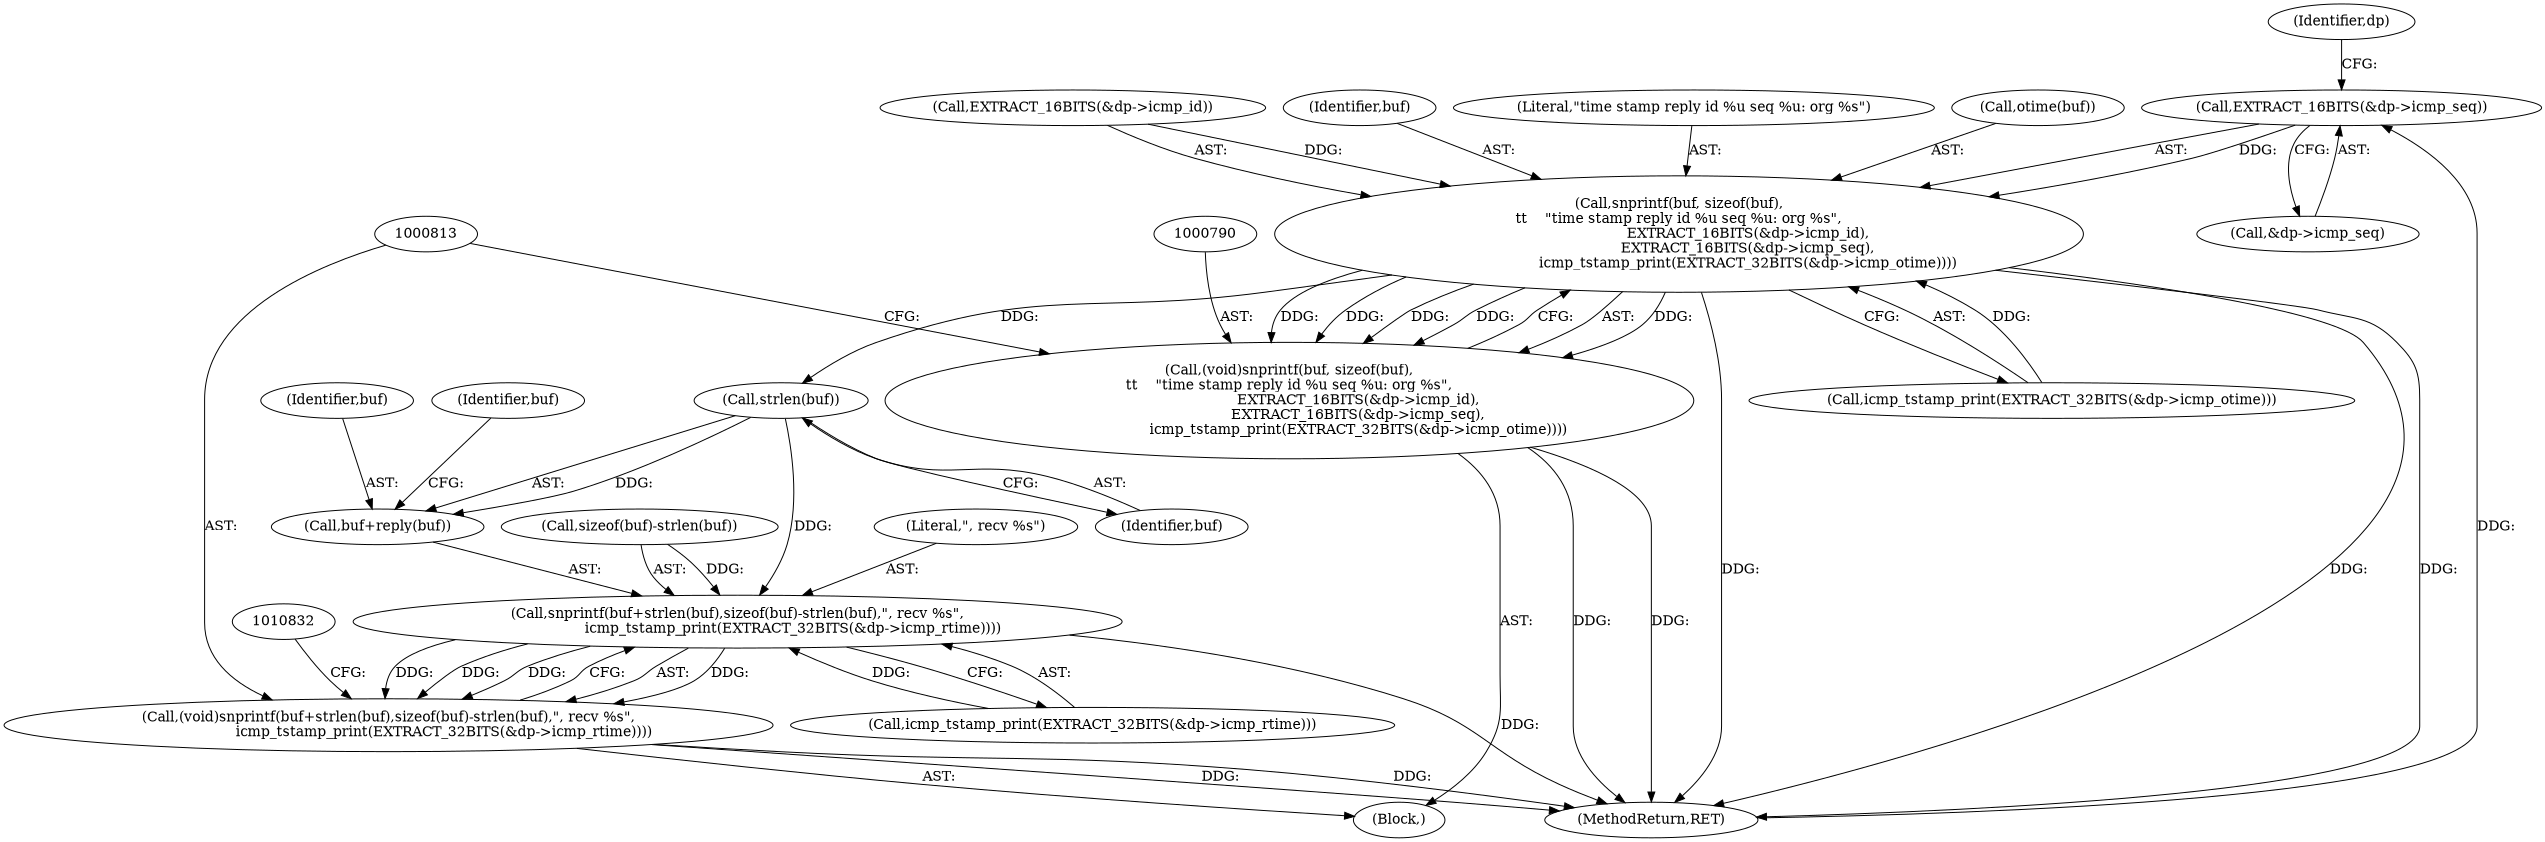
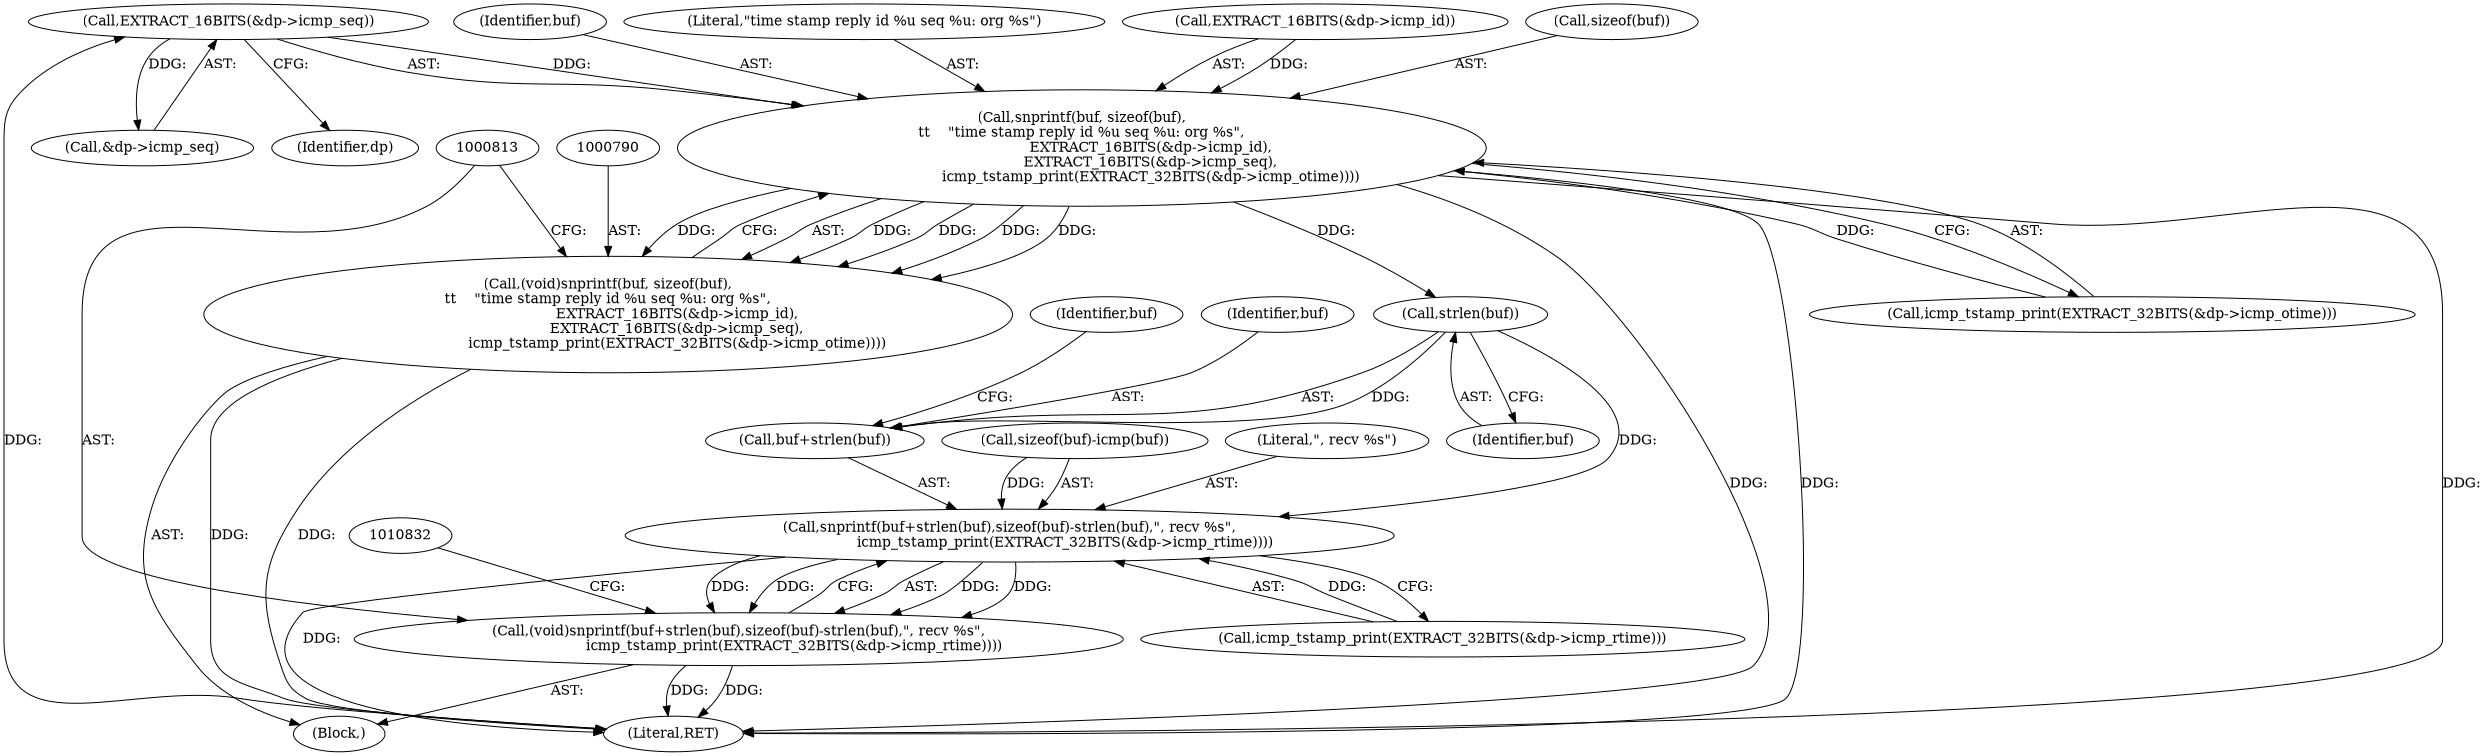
edge "(Identifier,dp)" -> "(Call,EXTRACT_16BITS(&dp->icmp_seq))": reversed
node "(Call,otime(buf))": label "(Call,otime(buf))" -> "(Call,sizeof(buf))"
edge "(Call,EXTRACT_16BITS(&dp->icmp_seq))" -> "(Call,&dp->icmp_seq)": label "CFG: " -> "DDG: "
node "(Call,buf+reply(buf))": label "(Call,buf+reply(buf))" -> "(Call,buf+strlen(buf))"
node "(Call,sizeof(buf)-strlen(buf))": label "(Call,sizeof(buf)-strlen(buf))" -> "(Call,sizeof(buf)-icmp(buf))"
node "(MethodReturn,RET)": label "(MethodReturn,RET)" -> "(Literal,RET)"
